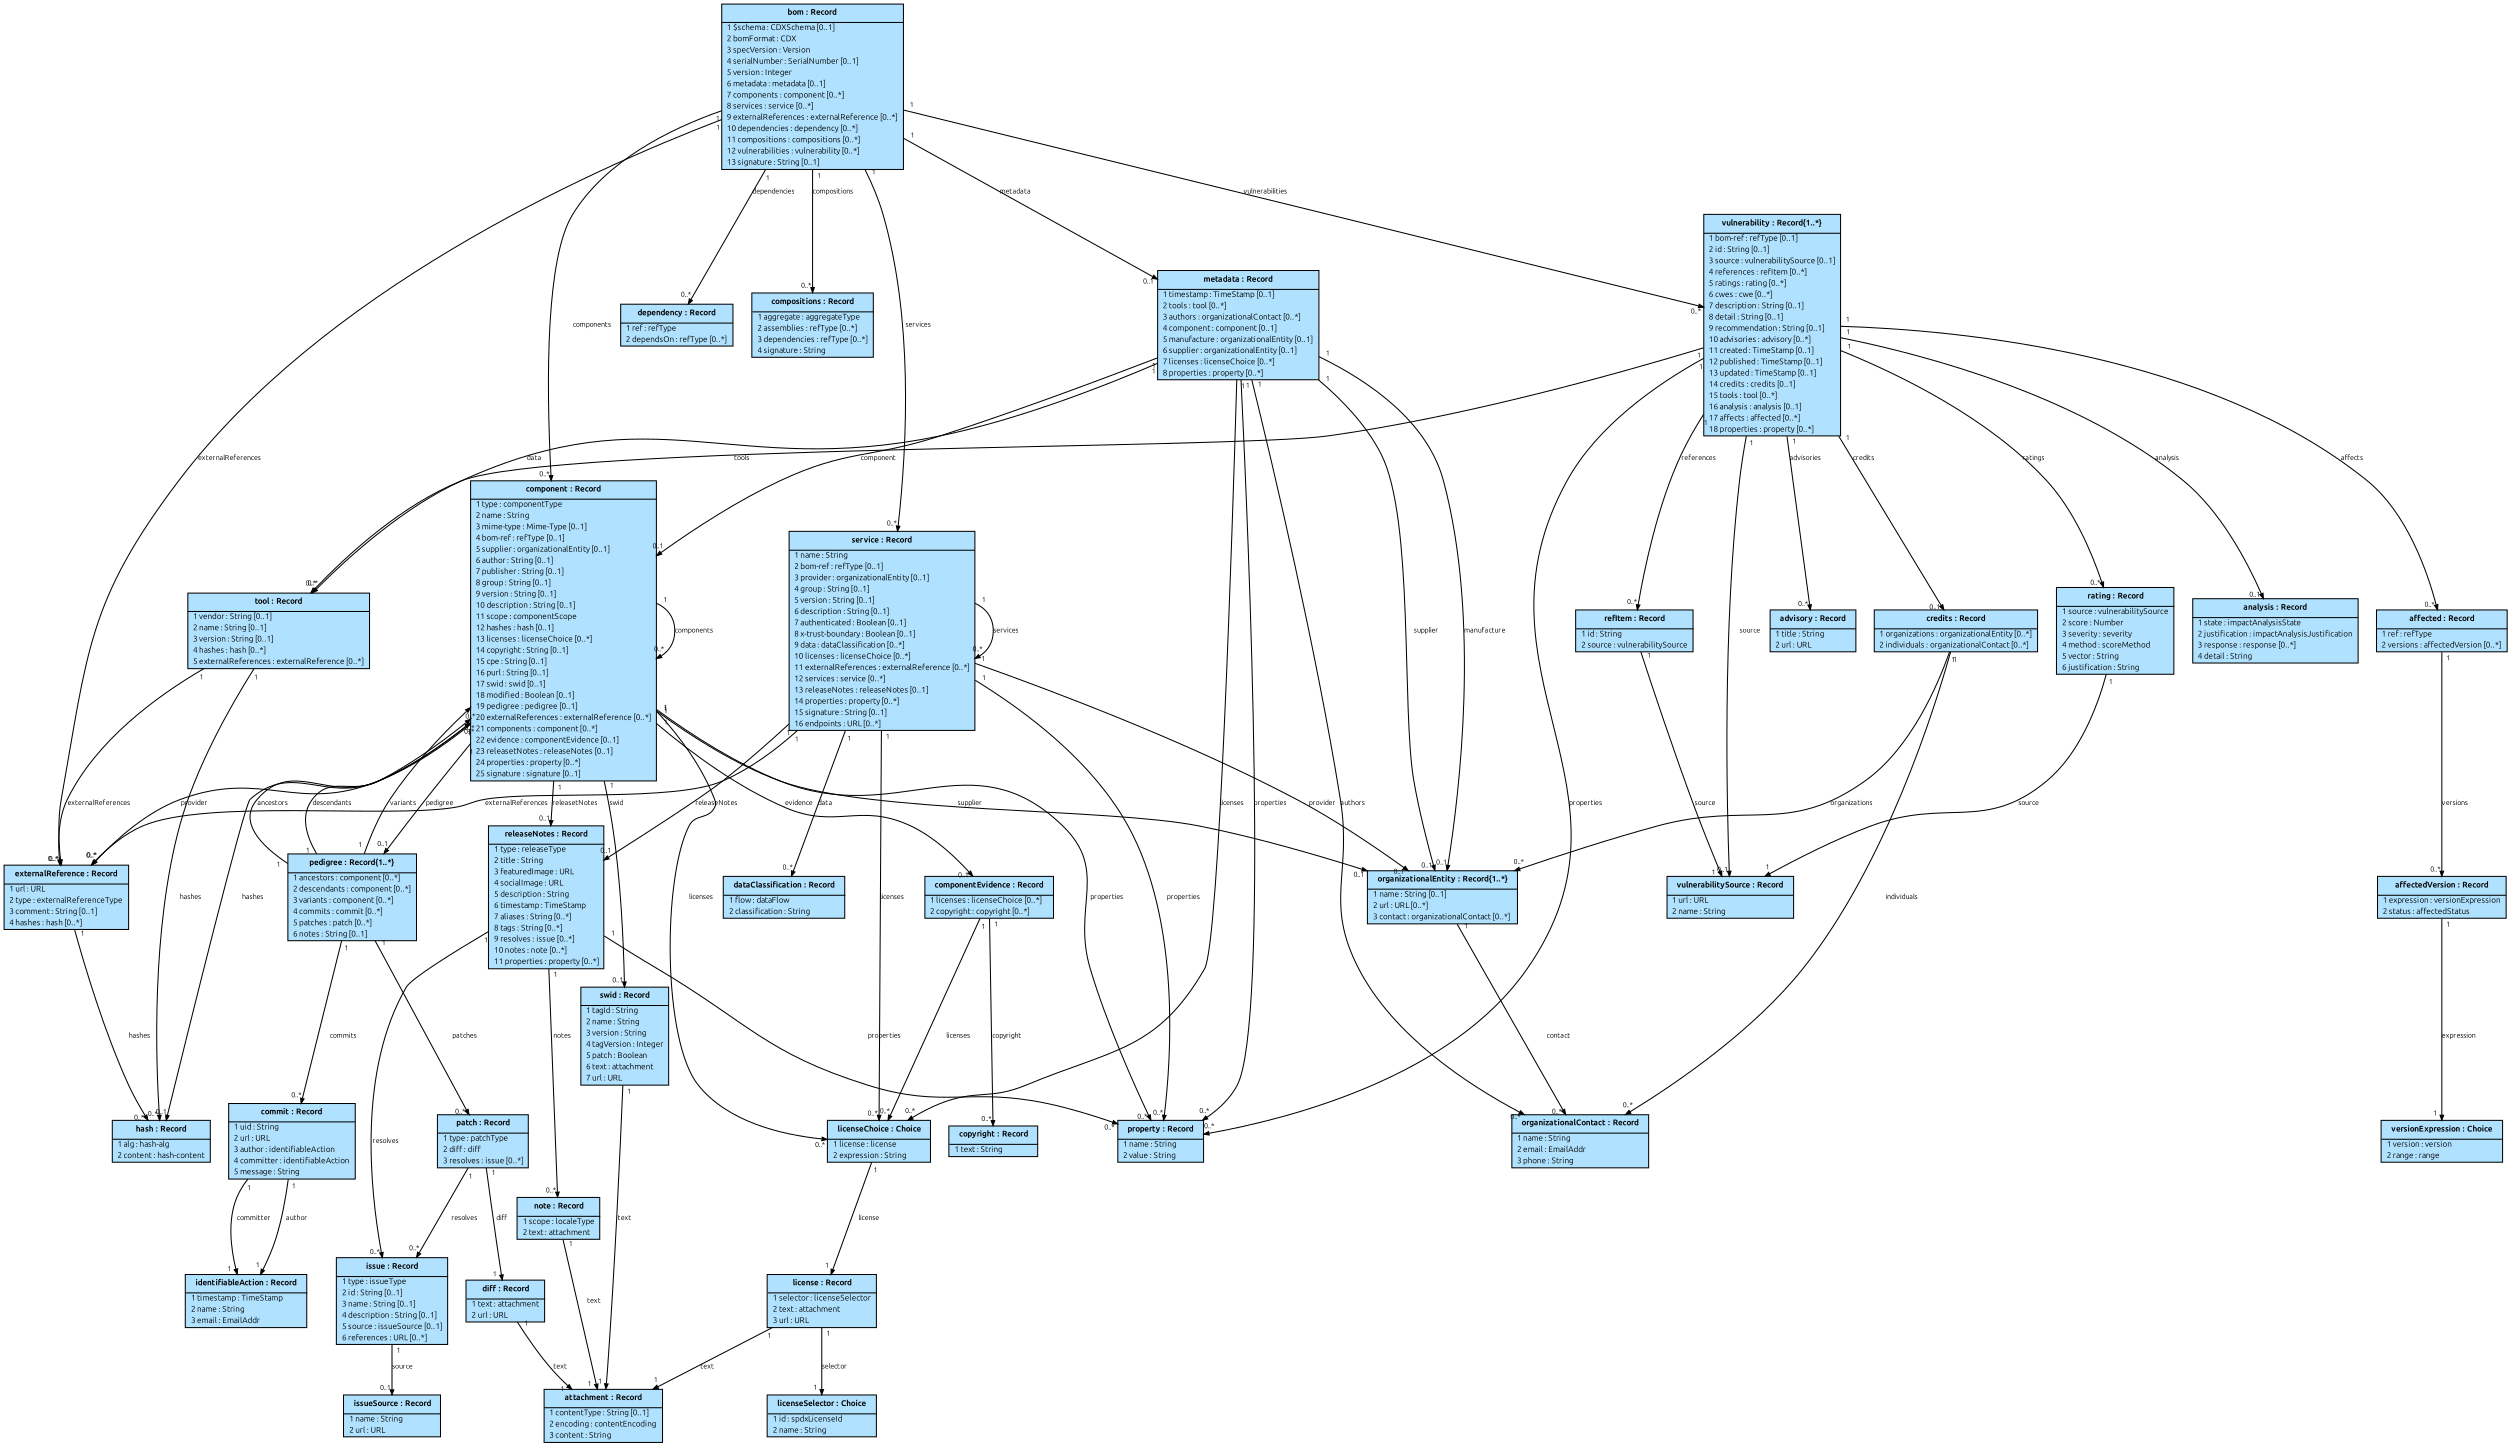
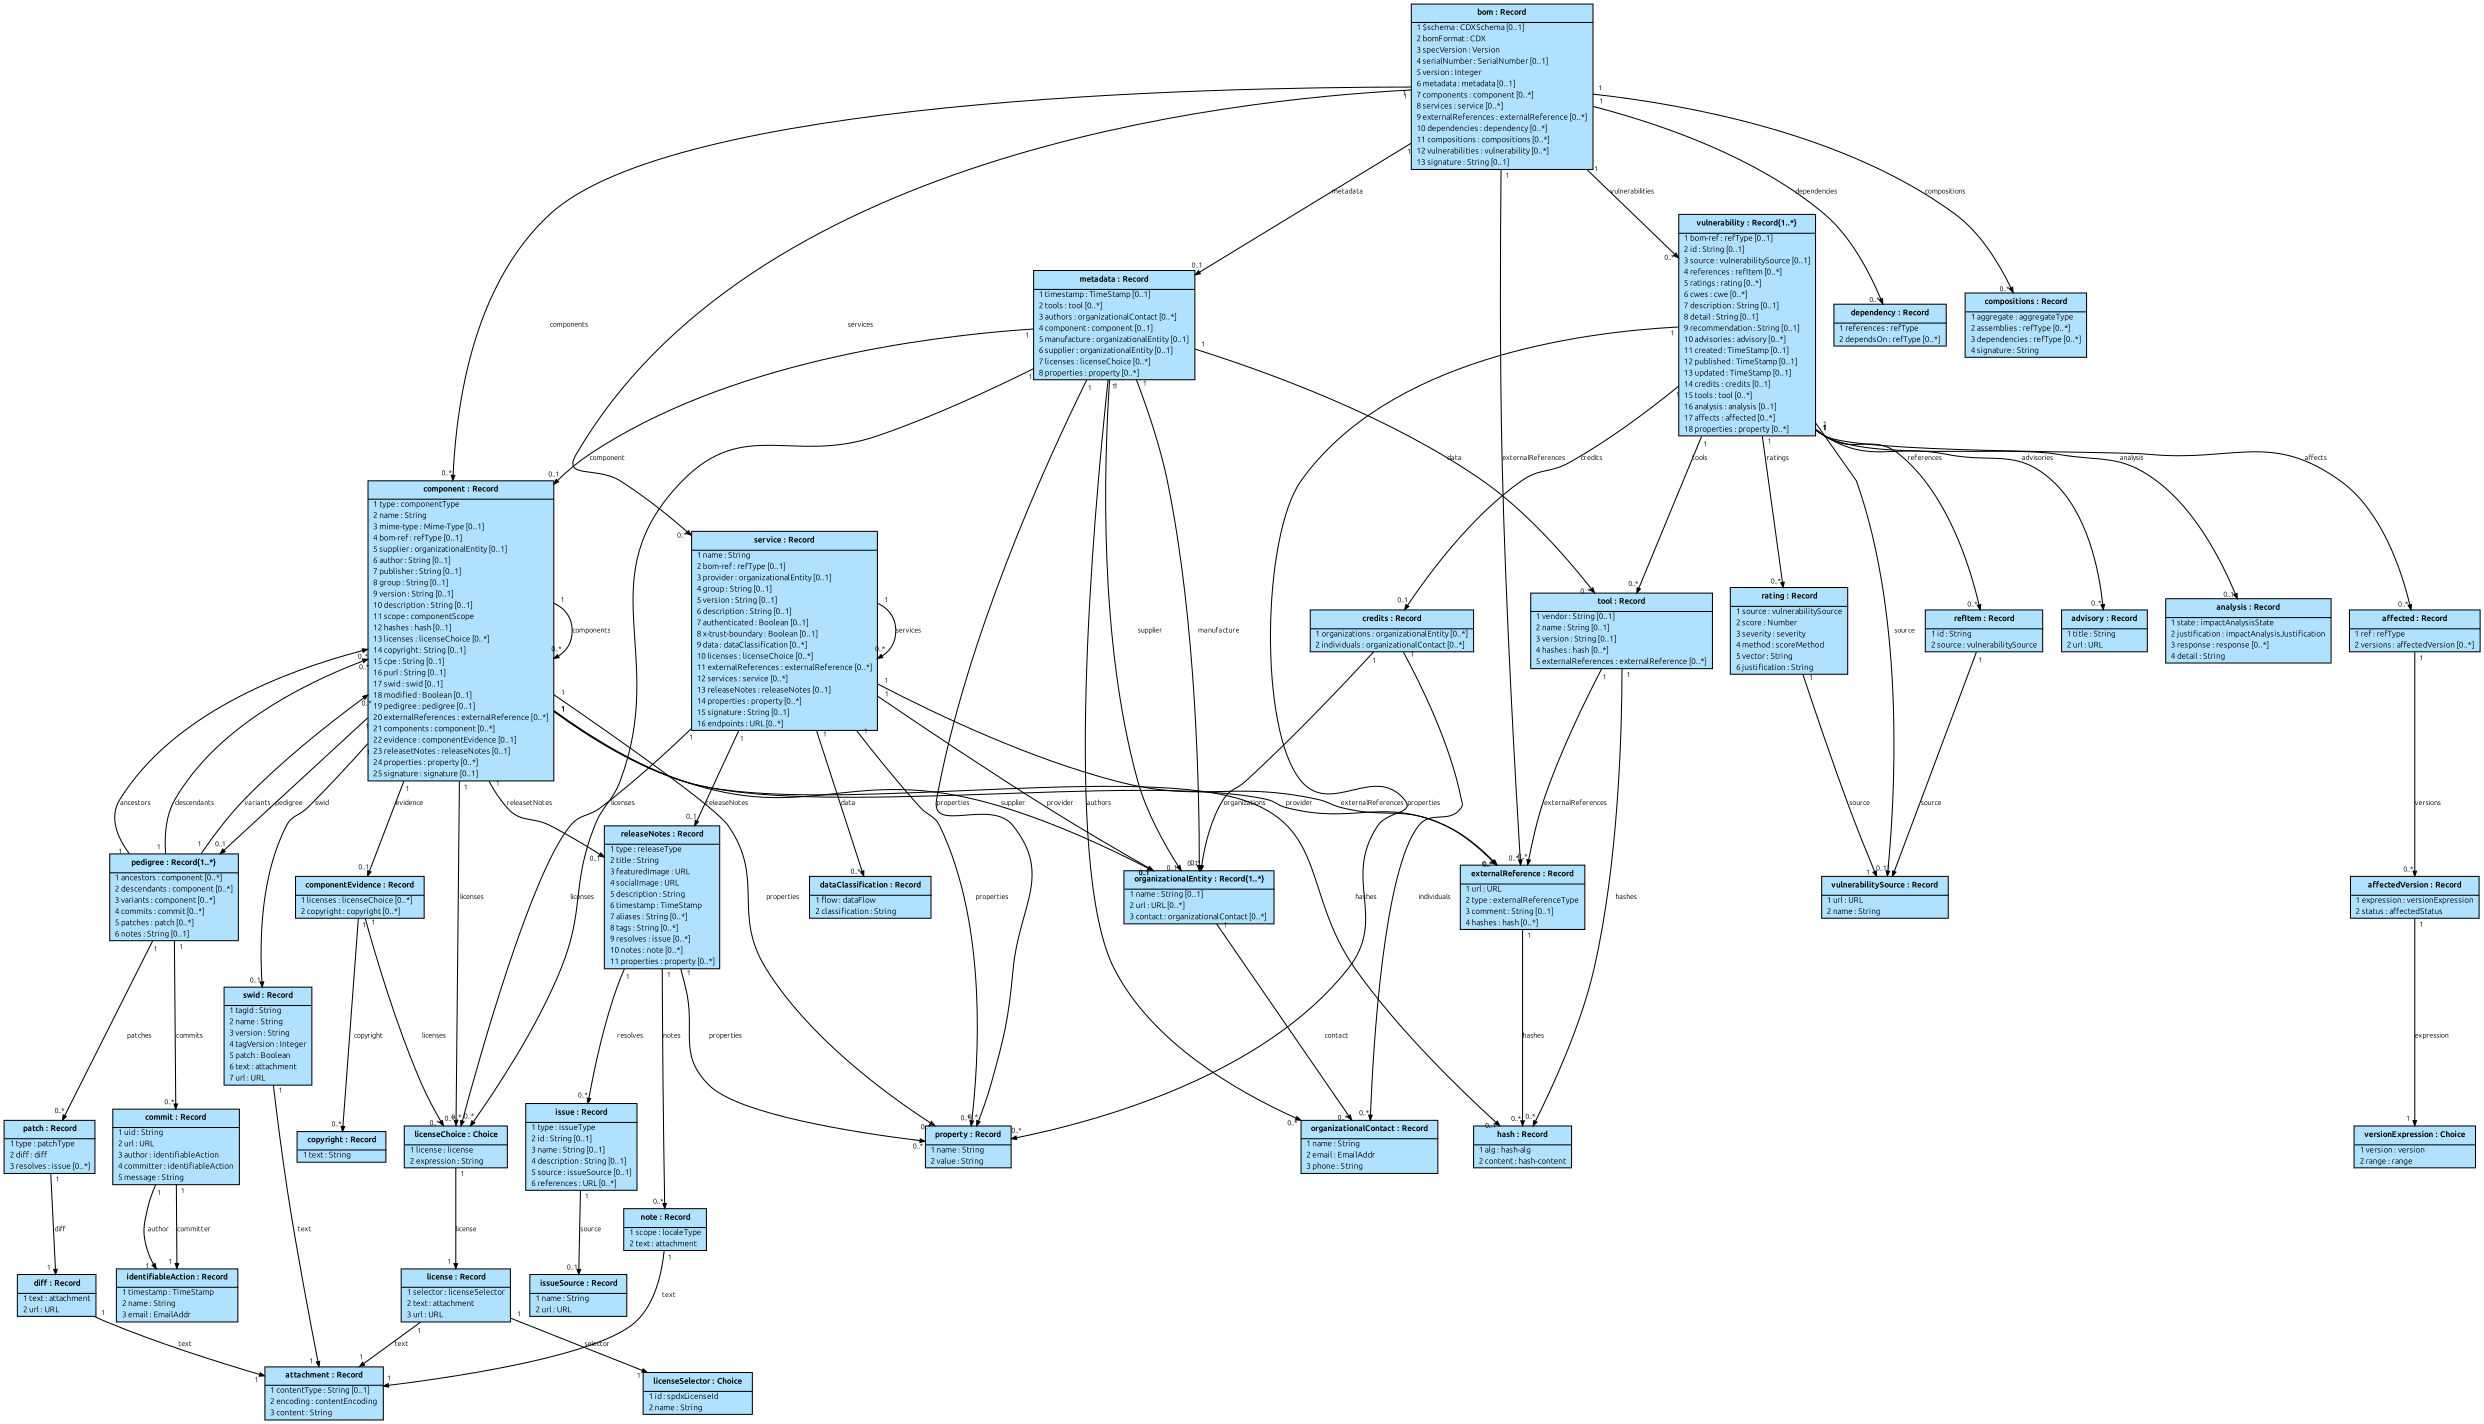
node "dependency : Record": text "1 ref : refType" -> "1 references : refType"
edge "patch : Record" -> "issue : Record": removed, label "resolves"
